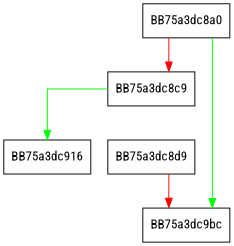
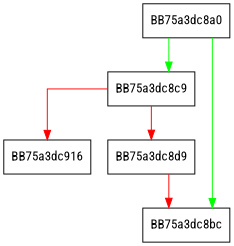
edge "BB75a3dc8a0" -> "BB75a3dc8c9": color red -> green
edge "BB75a3dc8c9" -> "BB75a3dc916": color green -> red
edge "BB75a3dc8c9" -> "BB75a3dc8d9": added
node "BB75a3dc9bc": label "BB75a3dc9bc" -> "BB75a3dc8bc"
